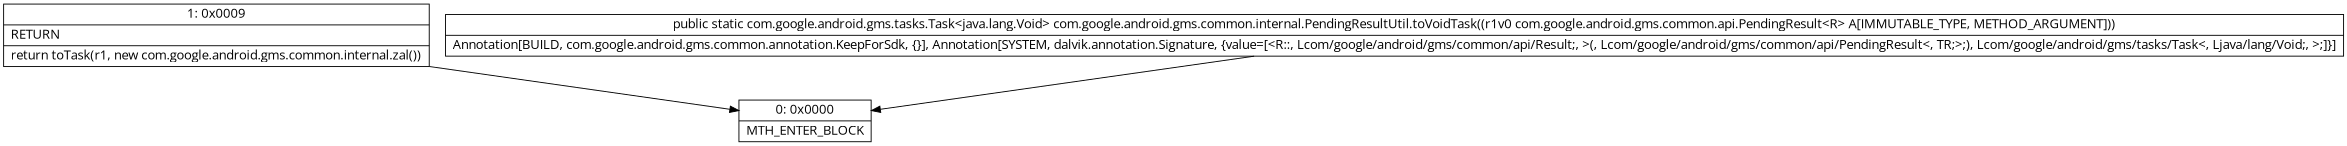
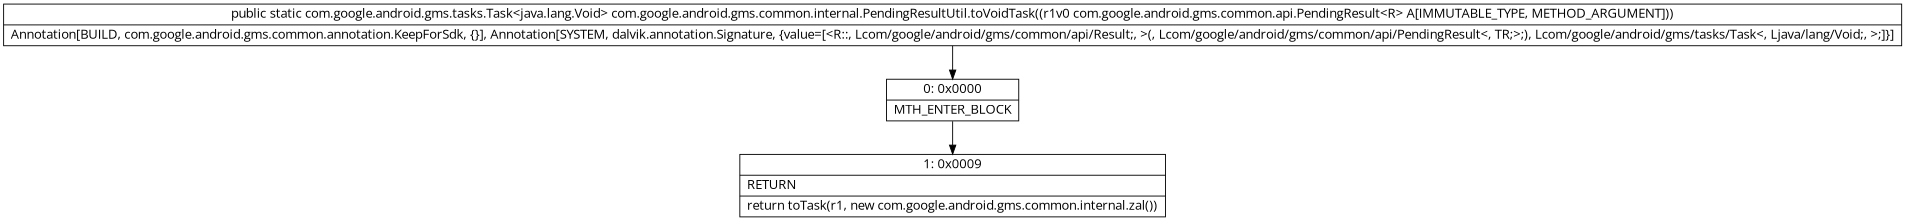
edge "1: 0x0009" -> "0: 0x0000": reversed
